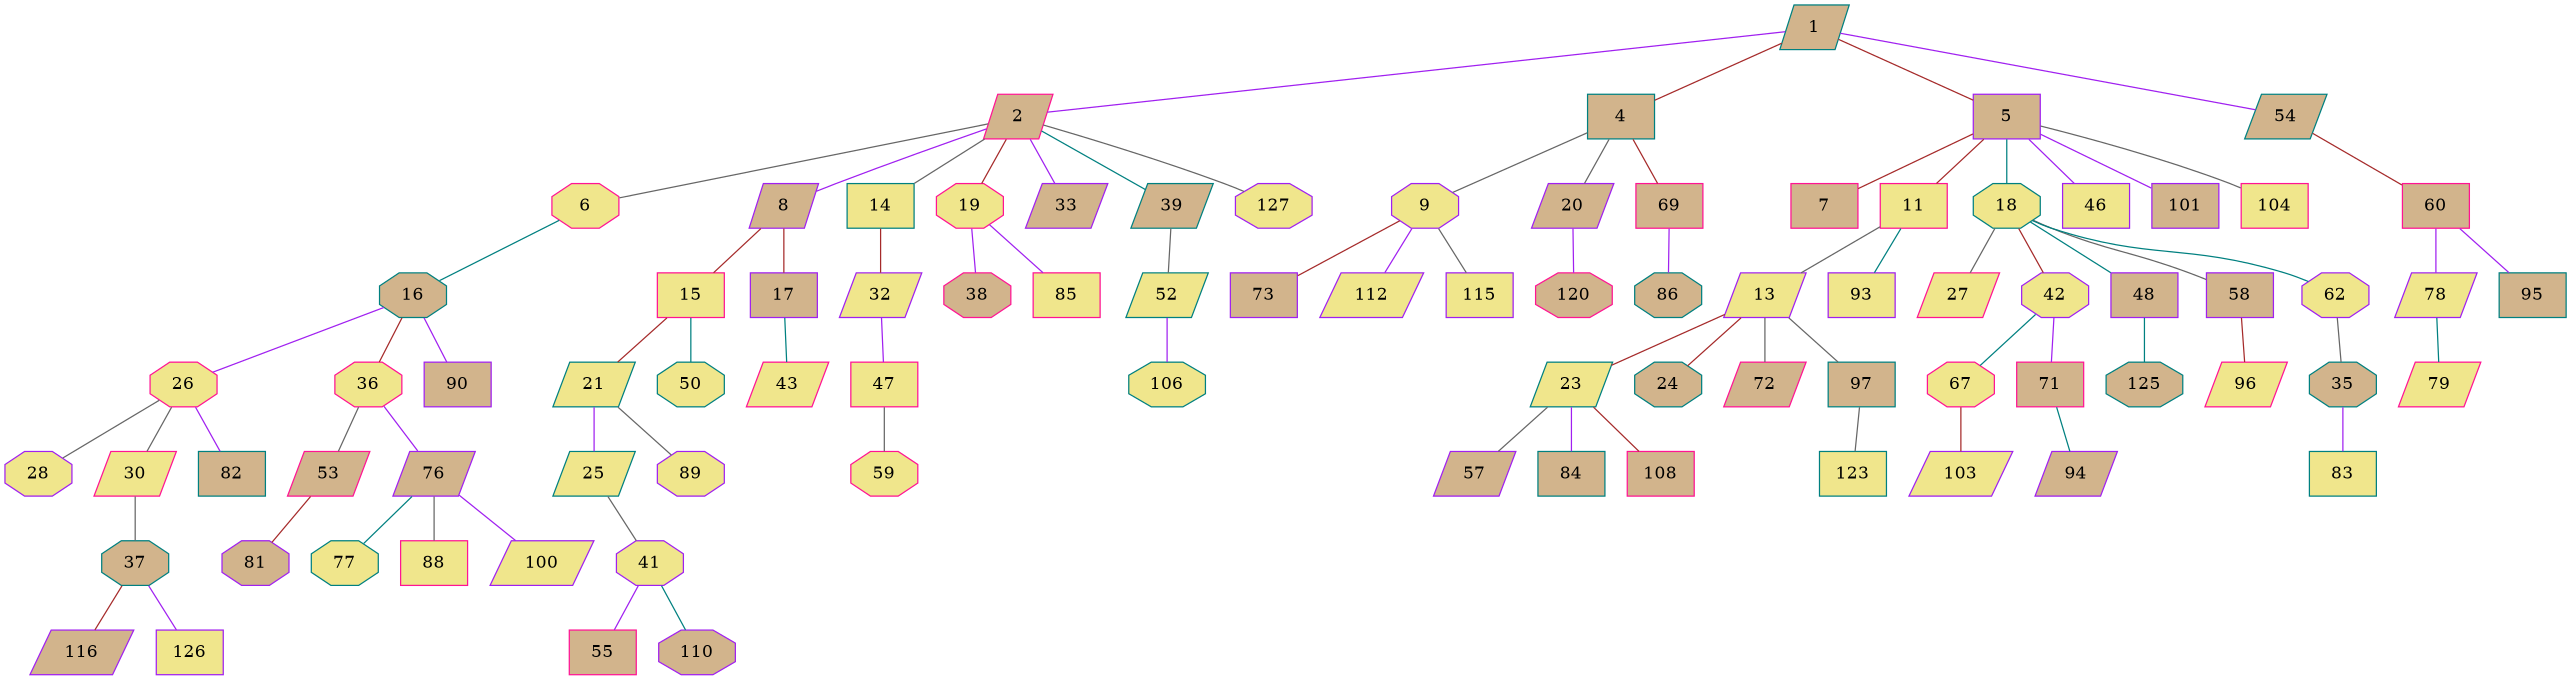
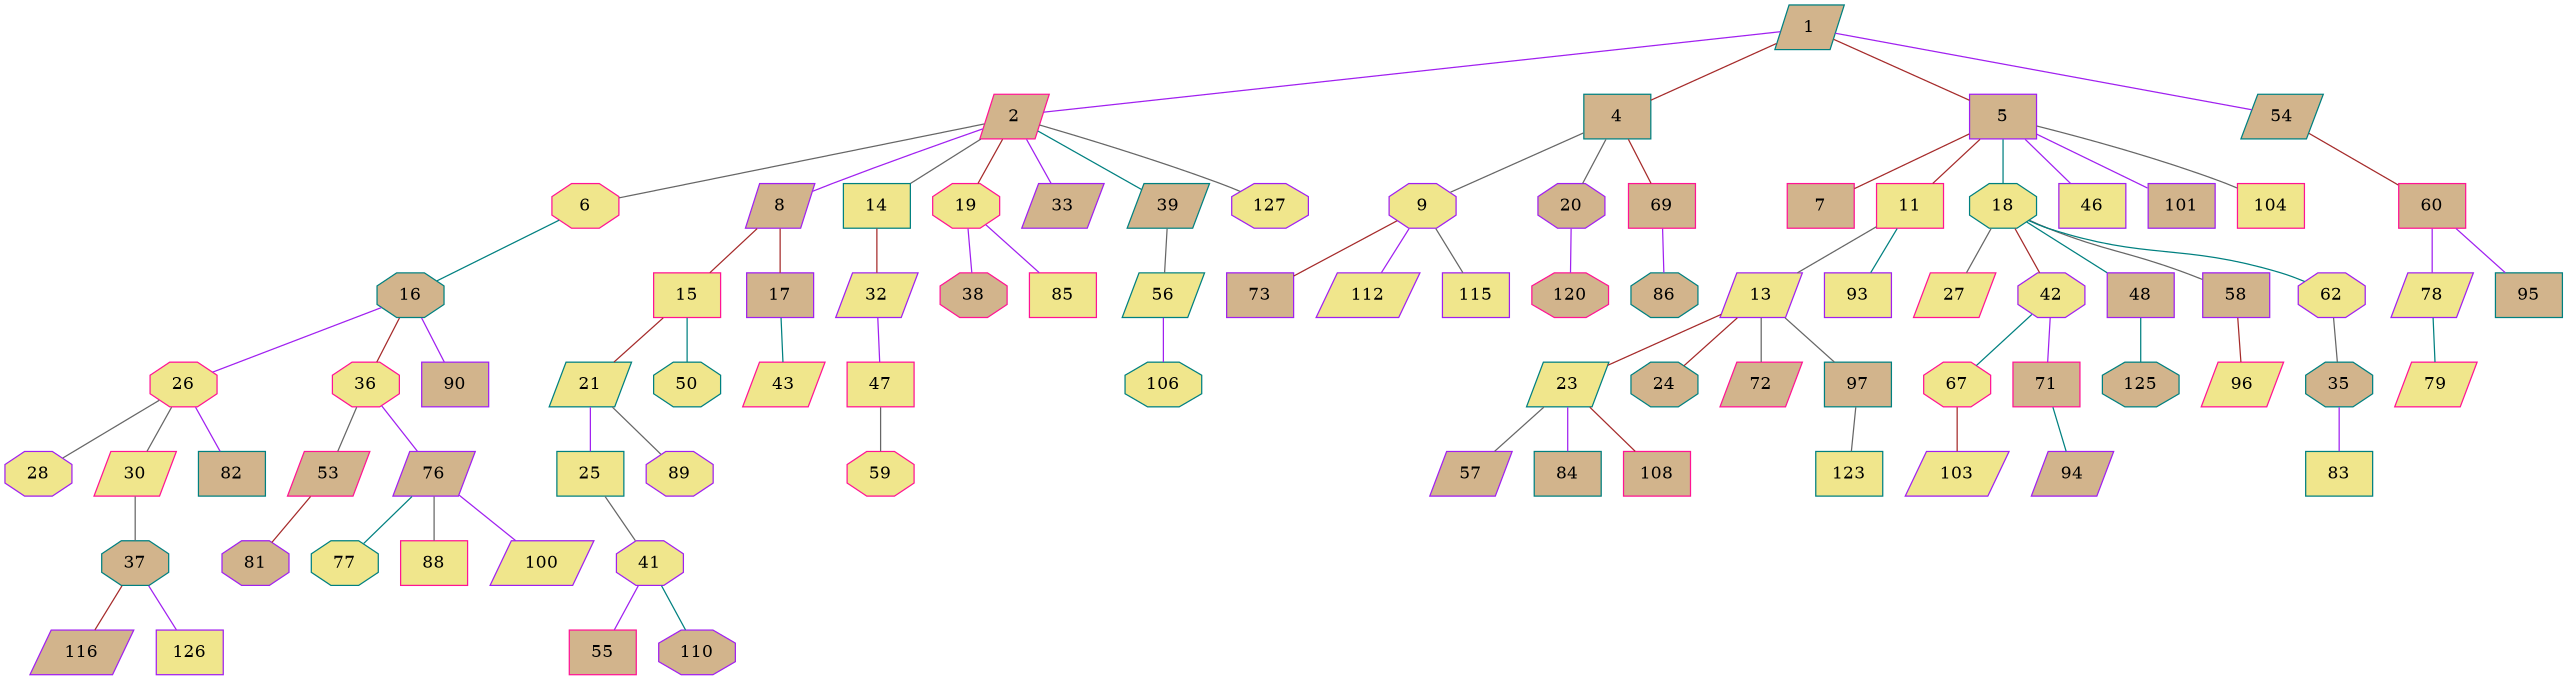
node "20": shape parallelogram -> octagon
node "52": label "52" -> "56"
node "25": shape parallelogram -> box
